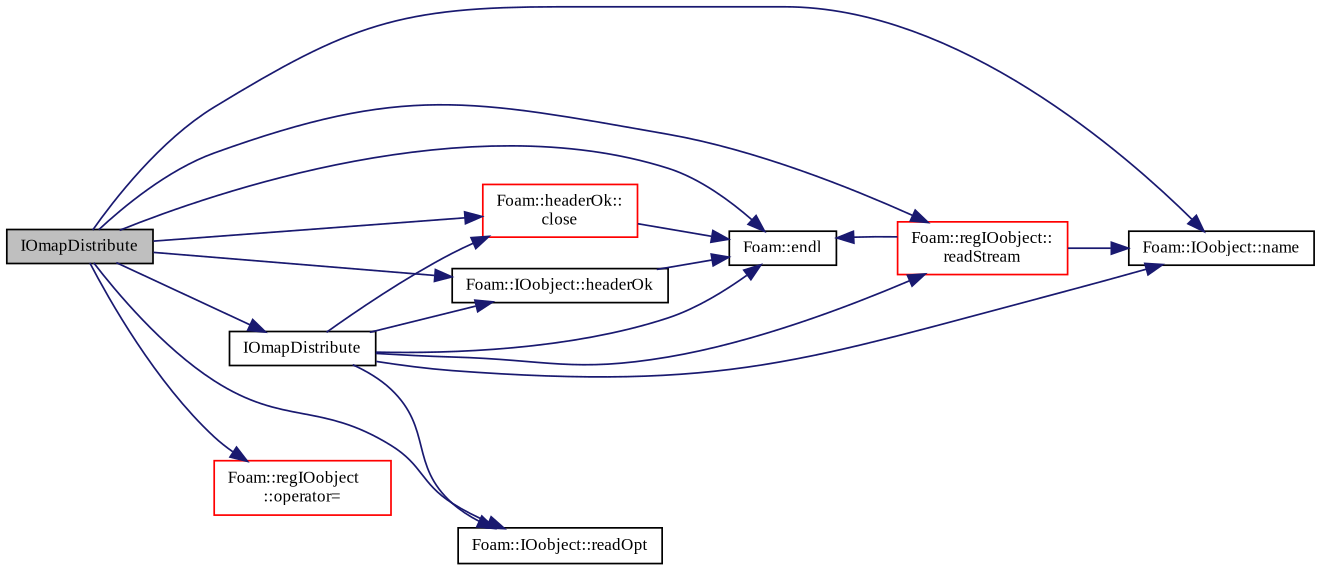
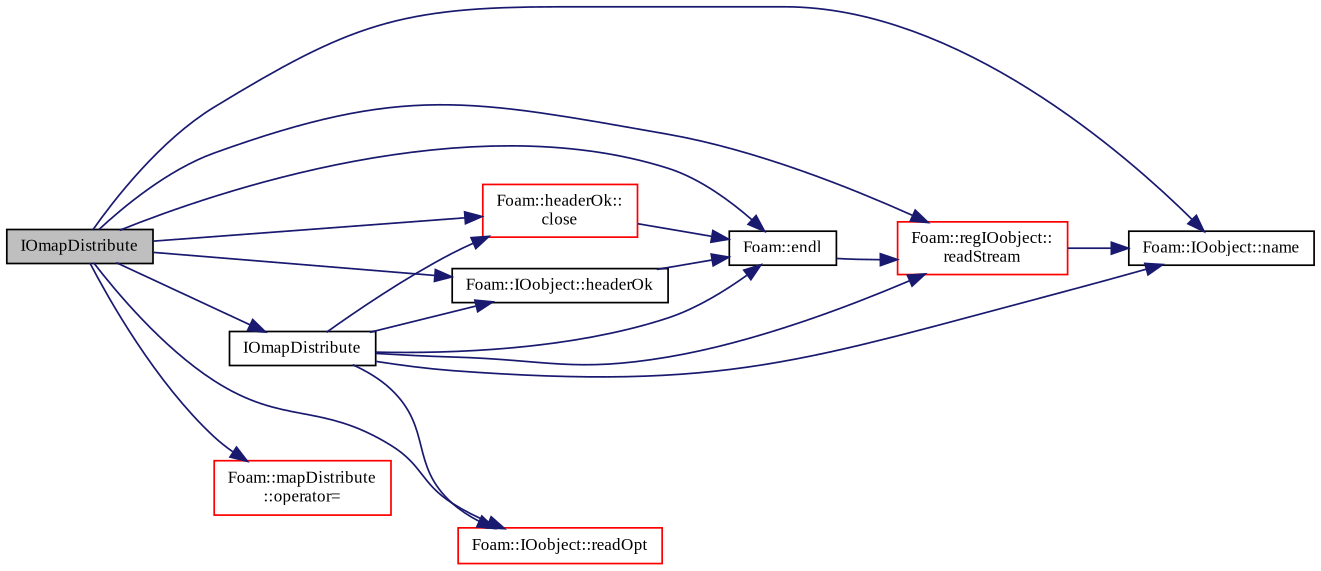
edge "Foam::regIOobject:: readStream" -> "Foam::endl": reversed
node "Foam::regIOobject ::operator=": label "Foam::regIOobject ::operator=" -> "Foam::mapDistribute ::operator="
node "Foam::IOobject::readOpt": color black -> red
